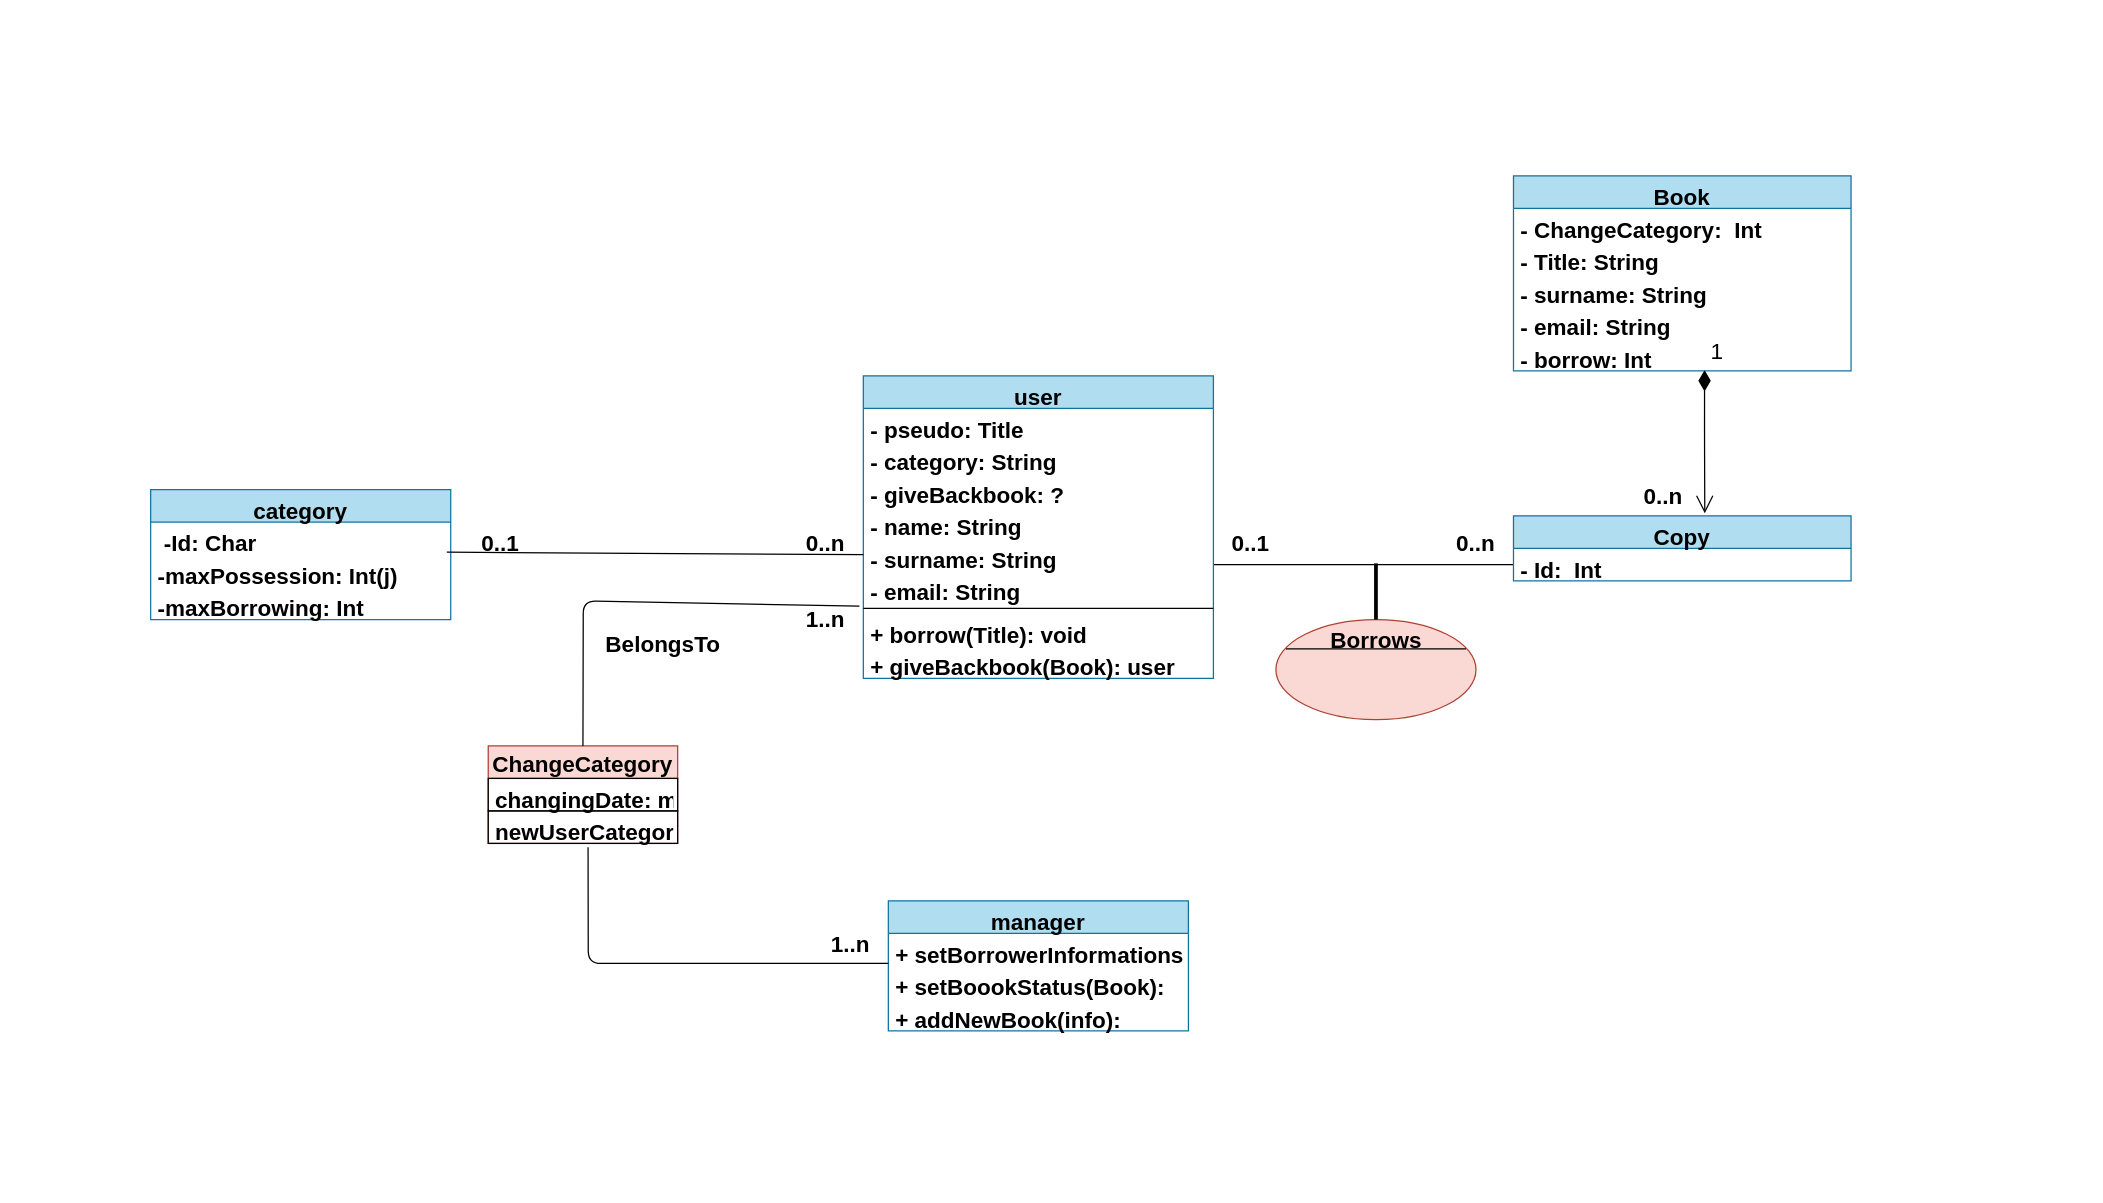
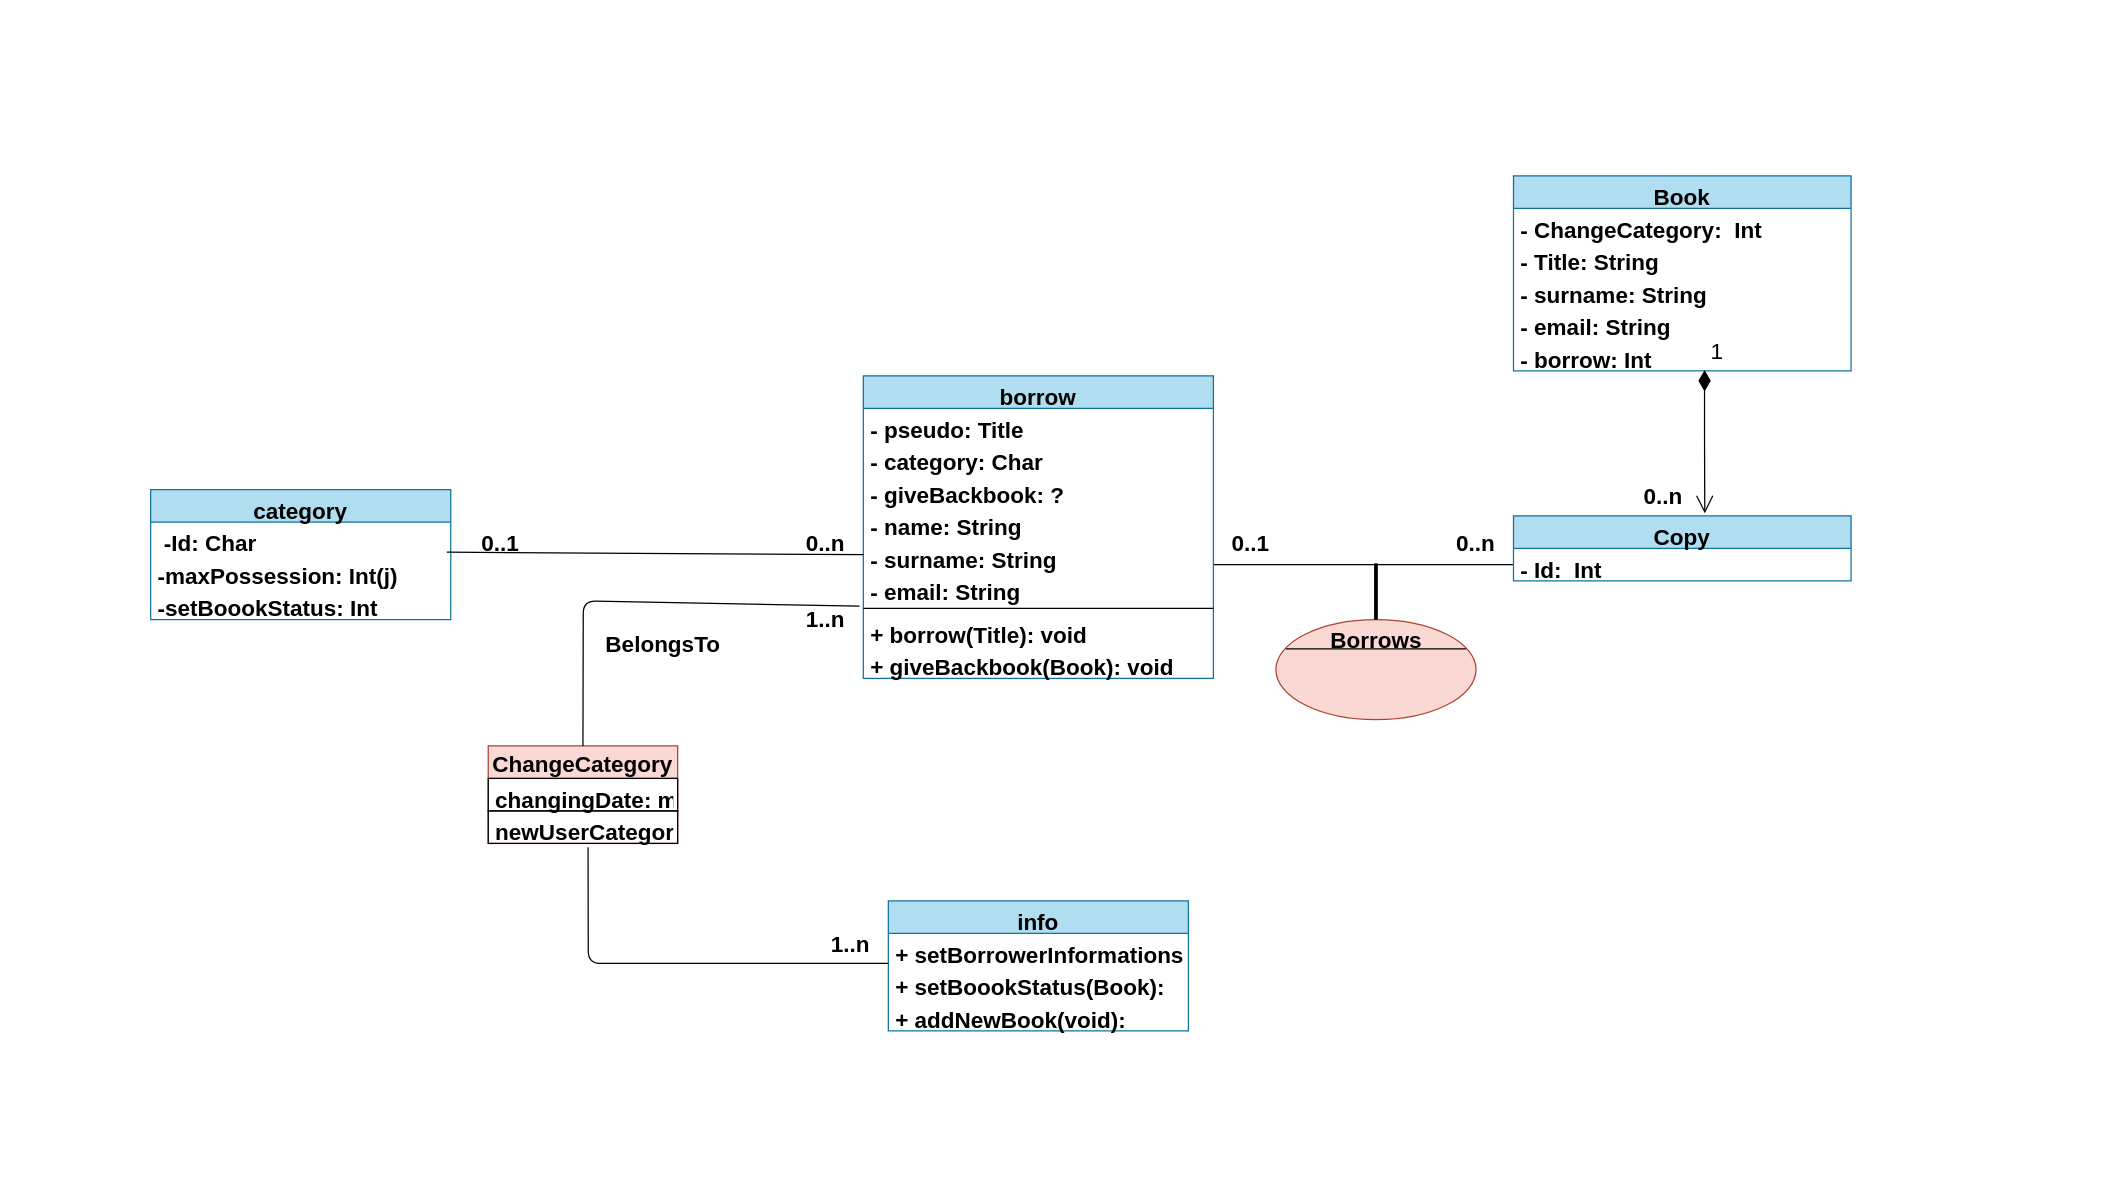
node "user": label "user" -> "borrow"
node "- category: String": label "- category: String" -> "- category: Char"
node "-maxBorrowing: Int": label "-maxBorrowing: Int" -> "-setBoookStatus: Int"
node "+ giveBackbook(Book): user": label "+ giveBackbook(Book): user" -> "+ giveBackbook(Book): void"
node "manager": label "manager" -> "info"
node "+ addNewBook(info):": label "+ addNewBook(info):" -> "+ addNewBook(void):"
